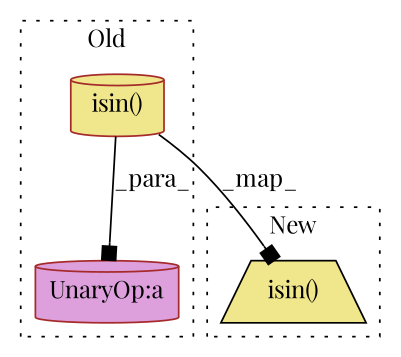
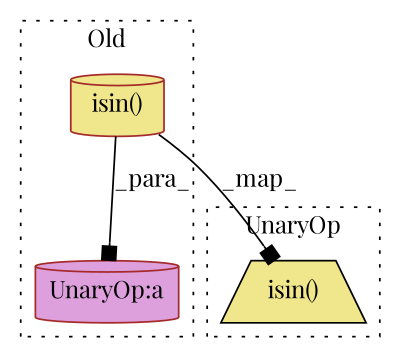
cluster "New": label "New" -> "UnaryOp"
